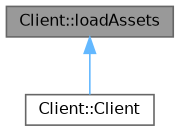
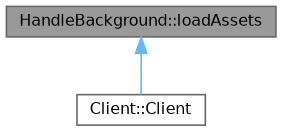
node "Client::loadAssets": label "Client::loadAssets" -> "HandleBackground::loadAssets"
